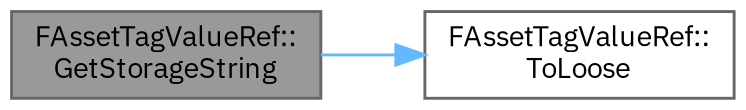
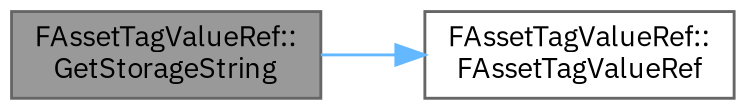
node "FAssetTagValueRef:: ToLoose": label "FAssetTagValueRef:: ToLoose" -> "FAssetTagValueRef:: FAssetTagValueRef"
